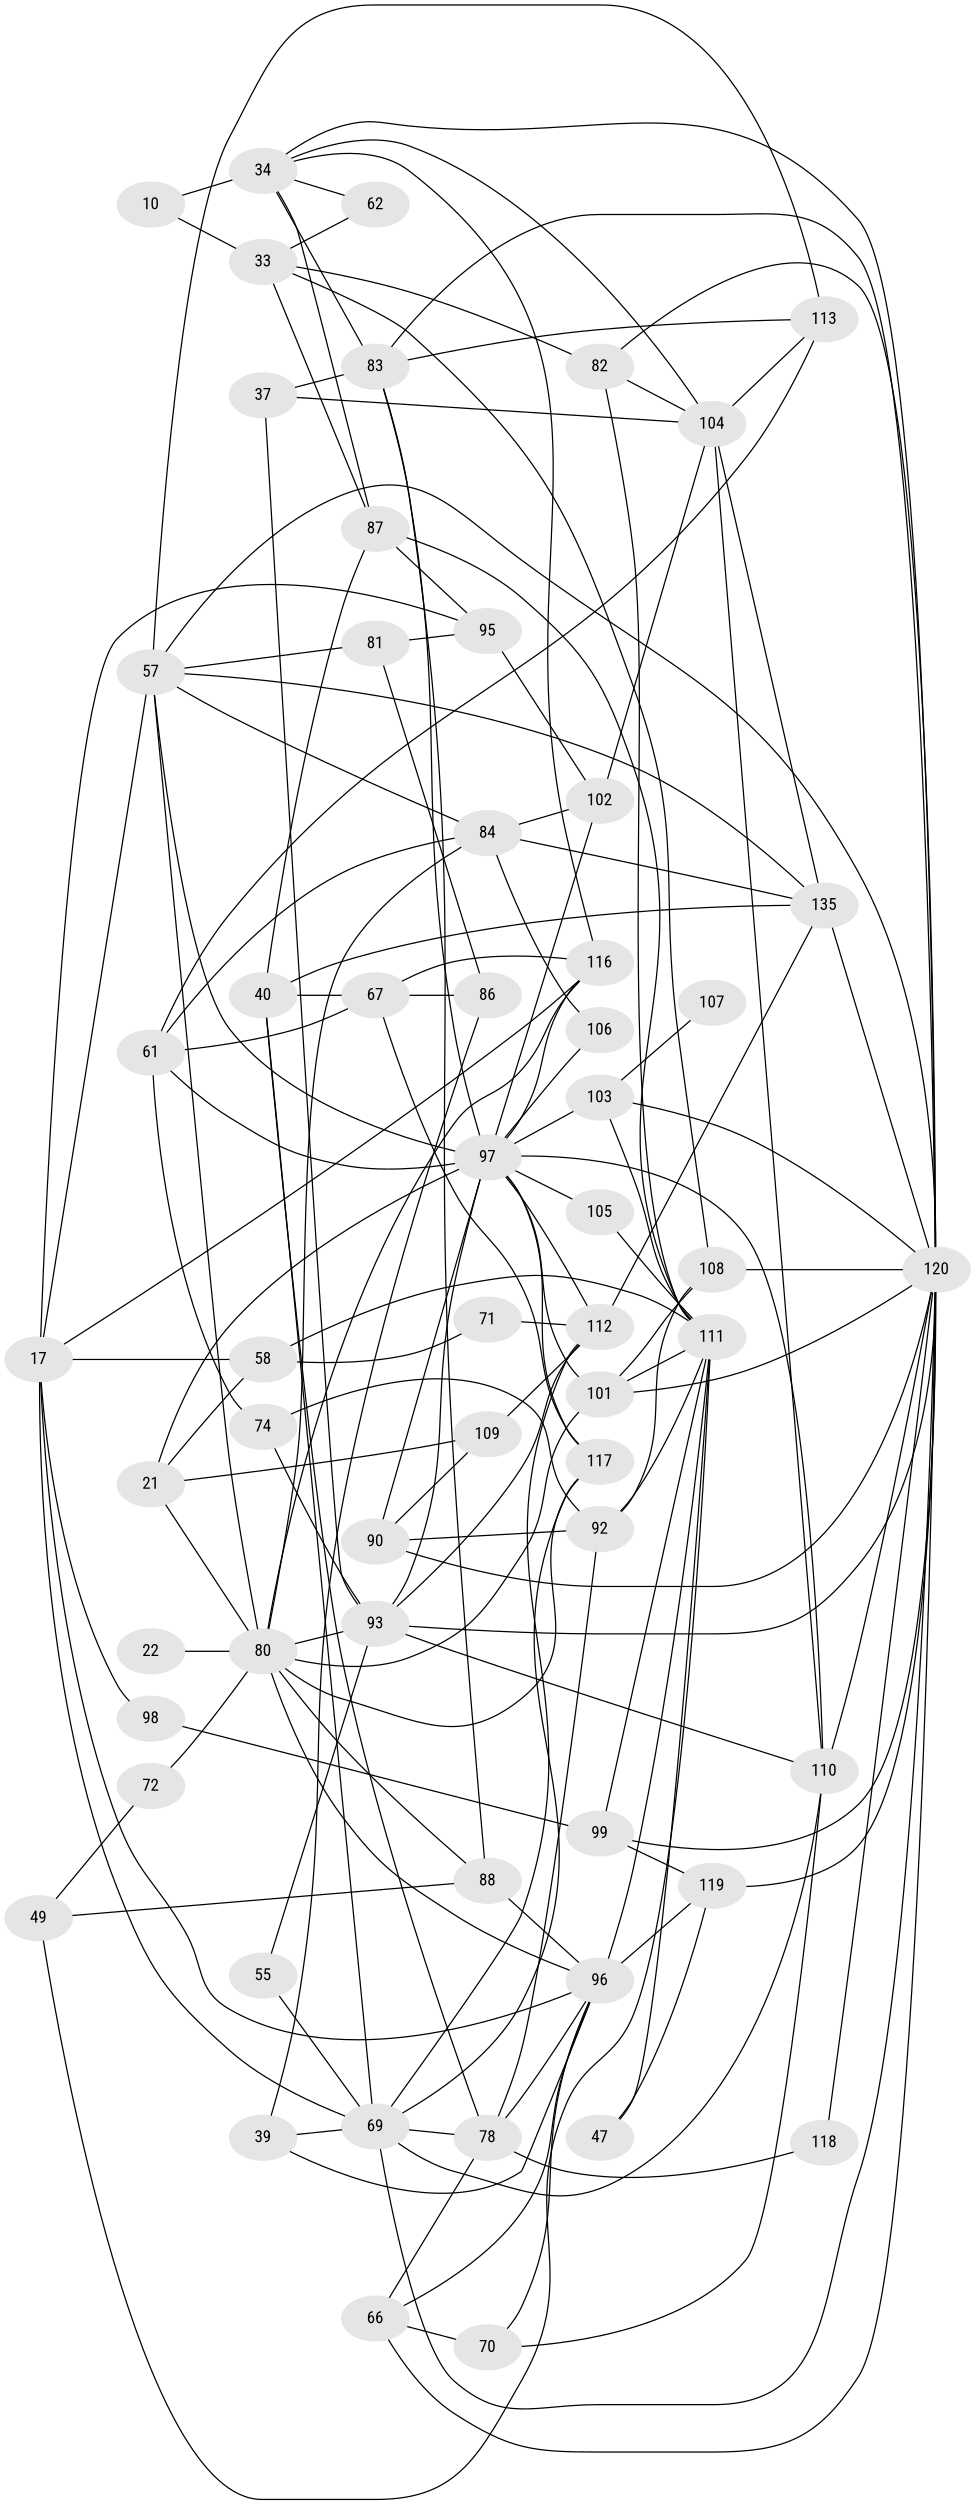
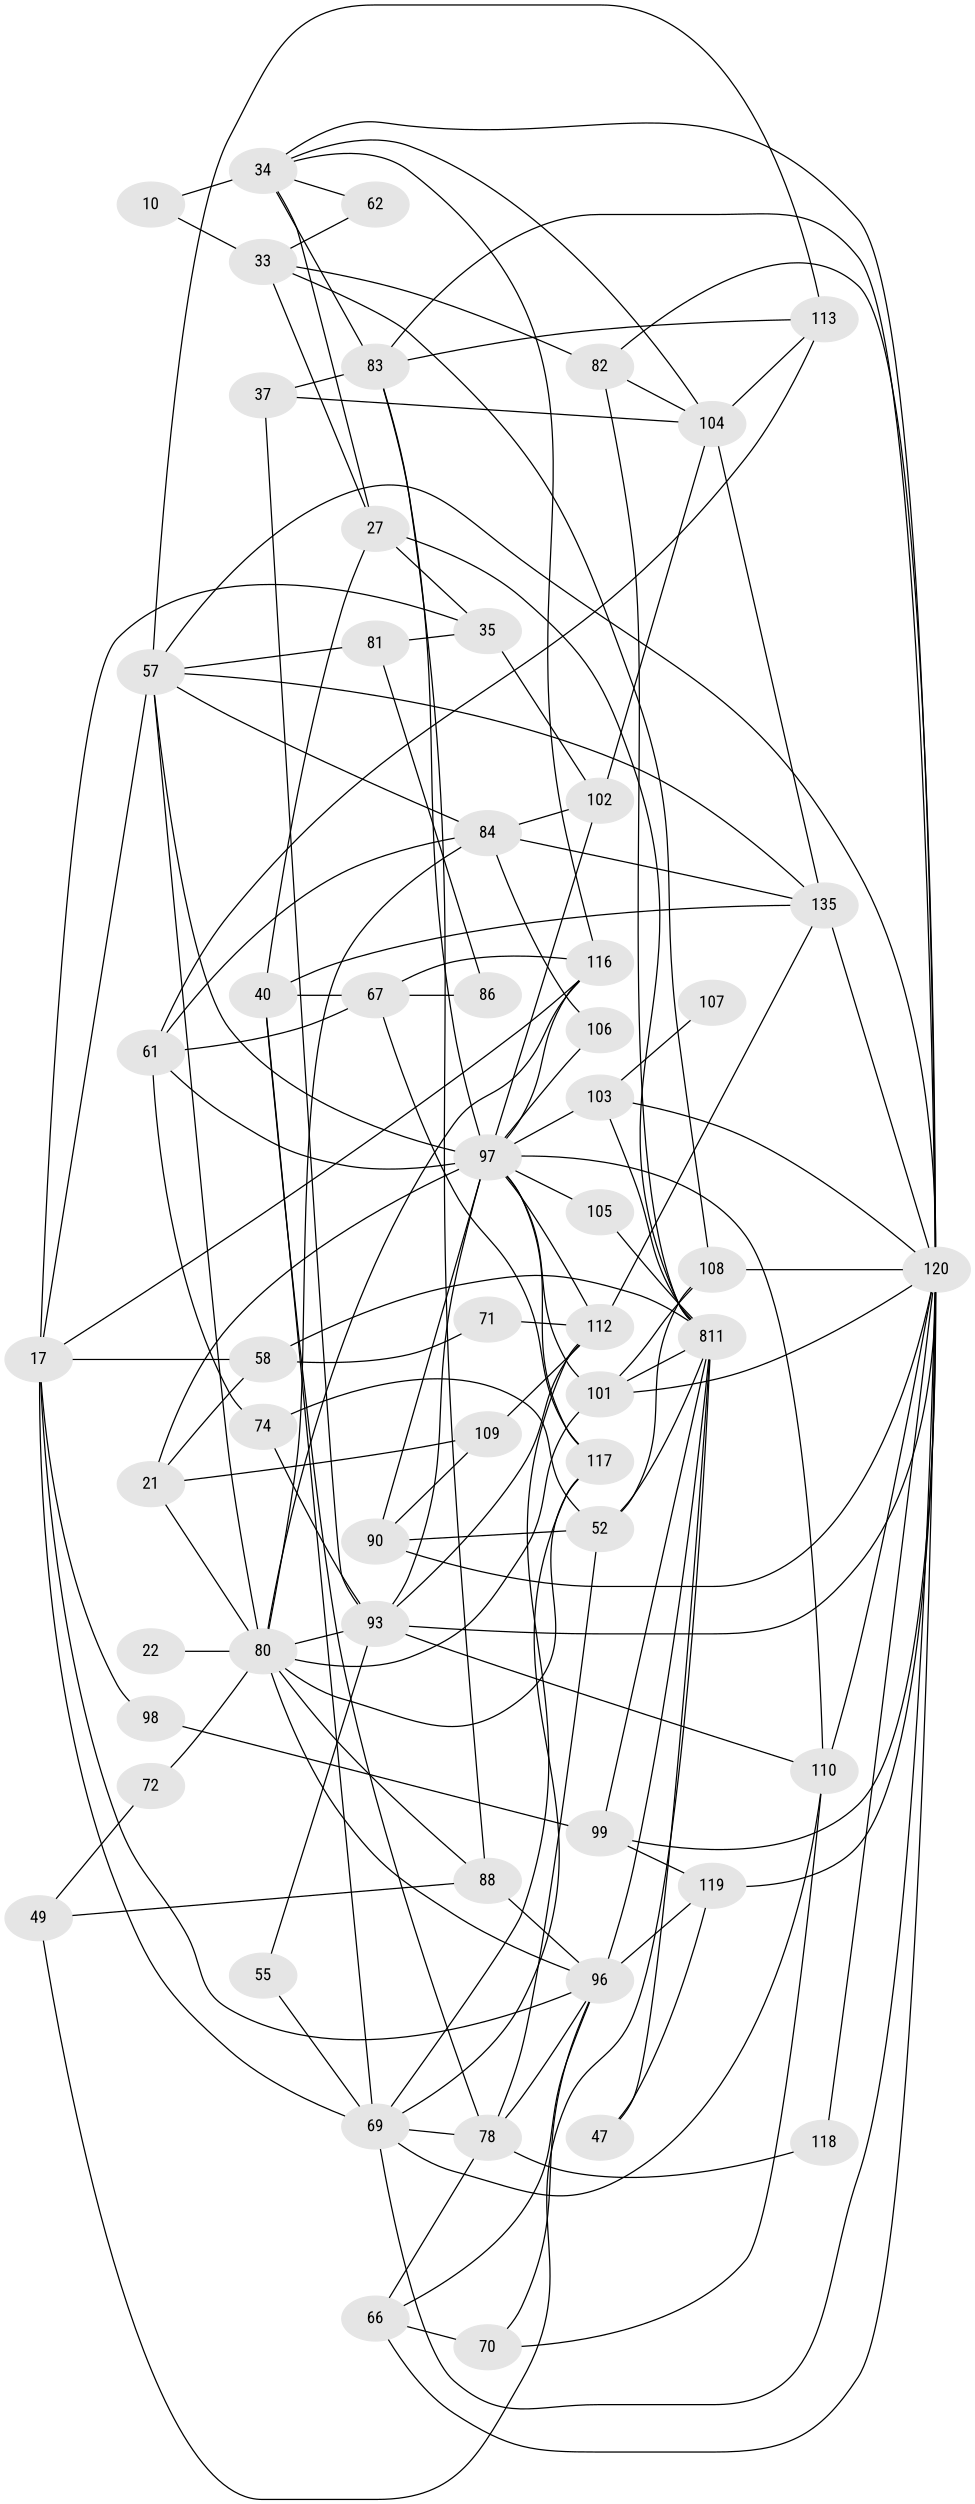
node "87": label "87" -> "27"
node "95": label "95" -> "35"
edge "104" -- "110": removed
node "111": label "111" -> "811"
node "92": label "92" -> "52"
node "39": removed
